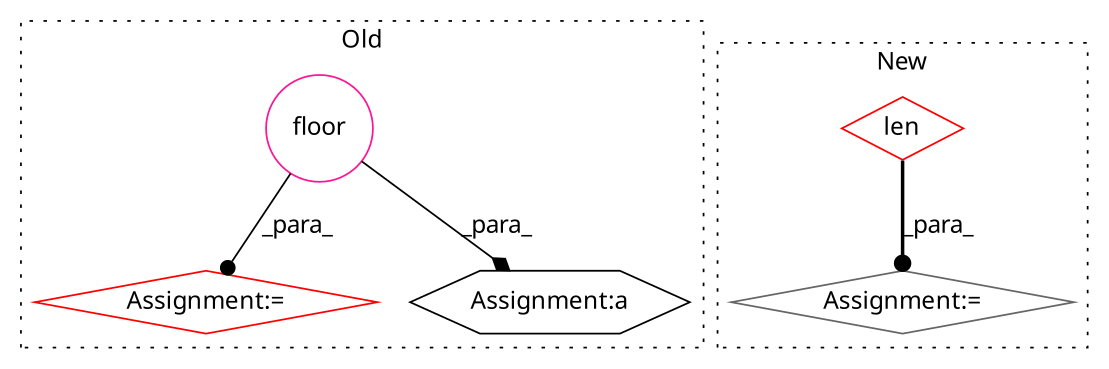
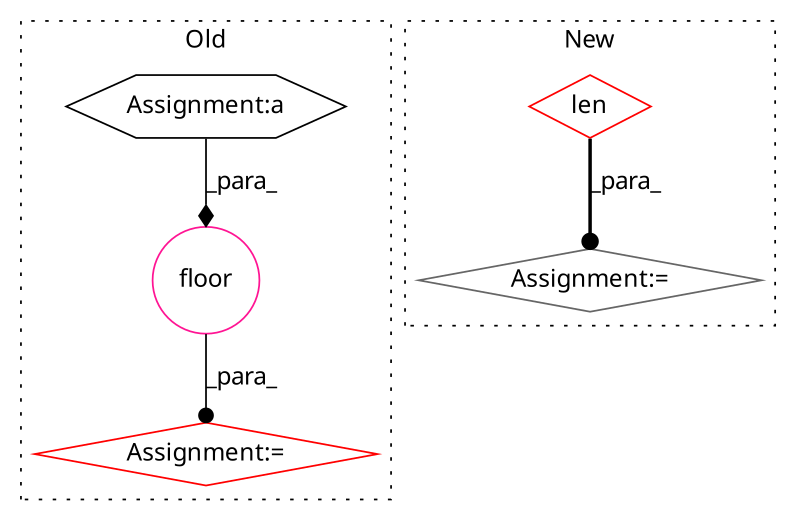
edge "floor" -> "Assignment:a": reversed
